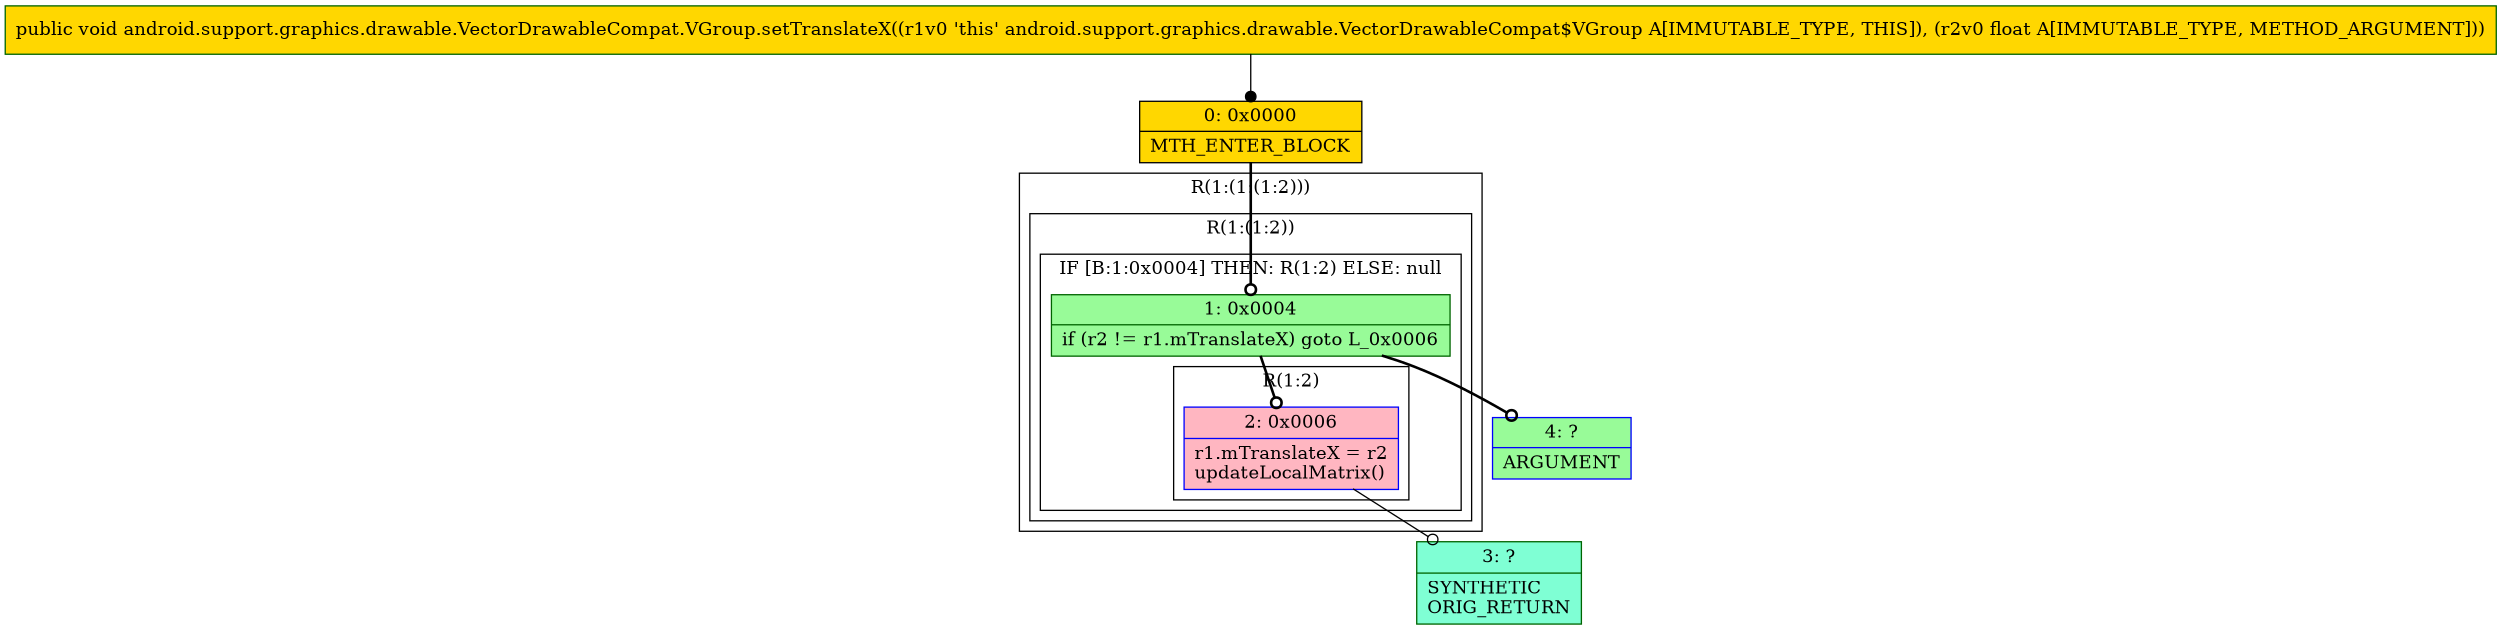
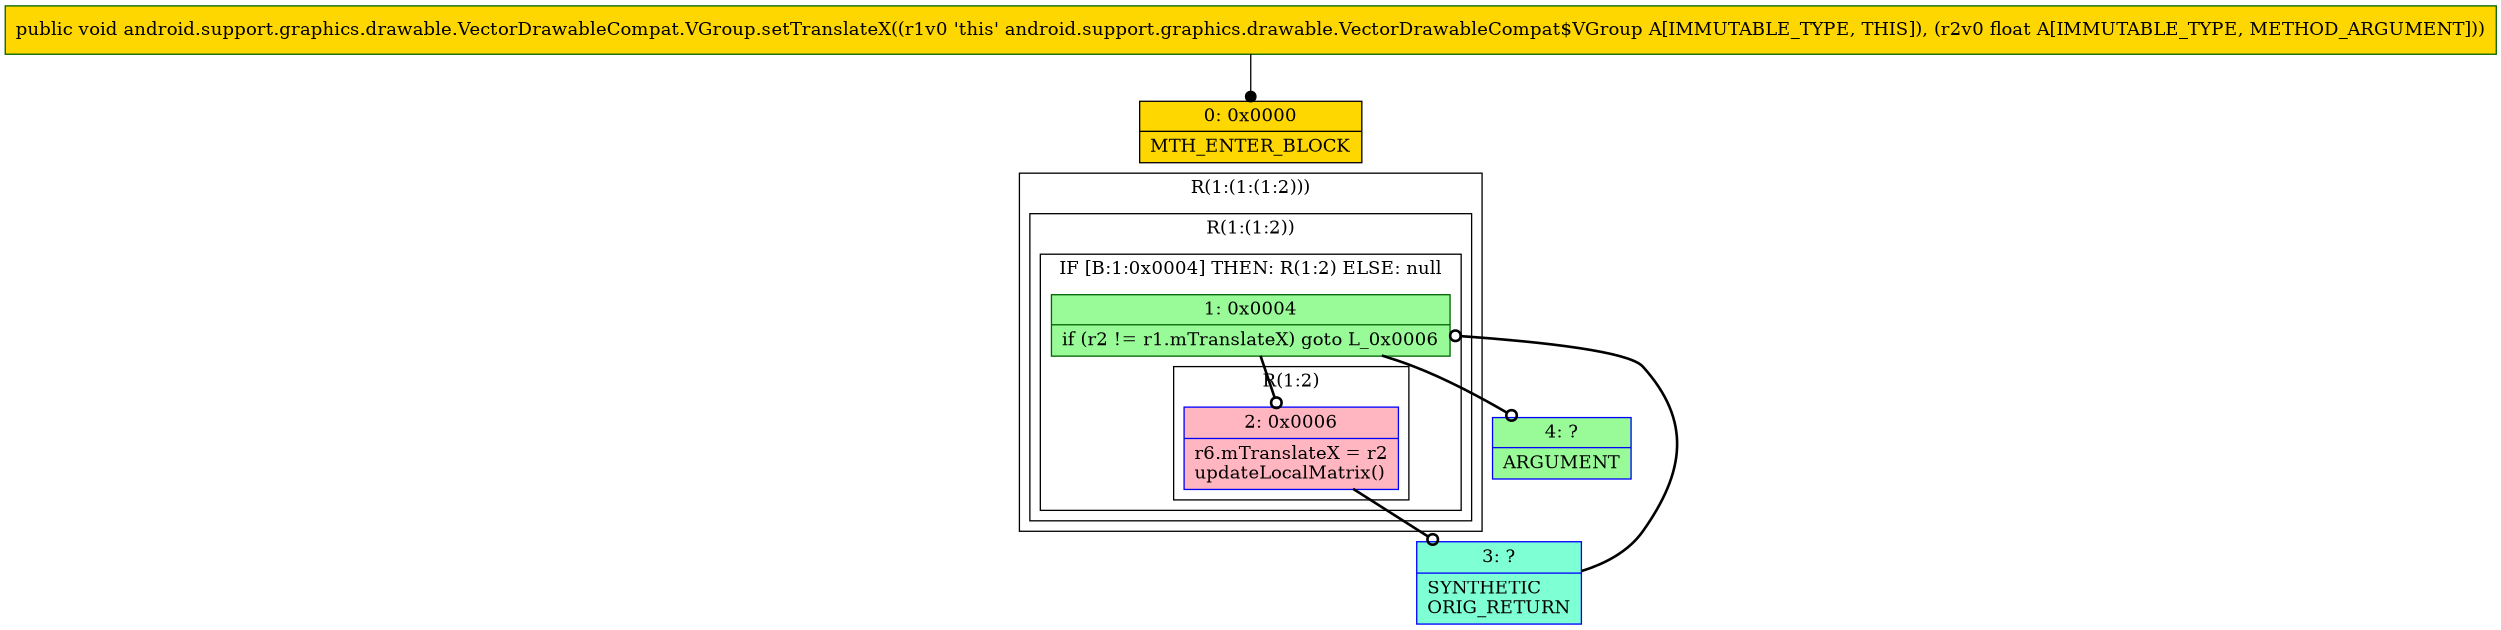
edge "0: 0x0000" -> "1: 0x0004": now "3: ?" -> "1: 0x0004"
node "2: 0x0006": text "r1.mTranslateX = r2" -> "r6.mTranslateX = r2"
edge "2: 0x0006" -> "3: ?": style solid -> bold
node "3: ?": color darkgreen -> blue
